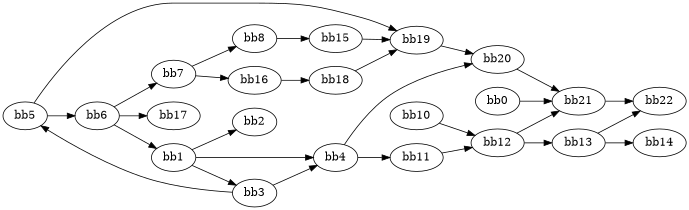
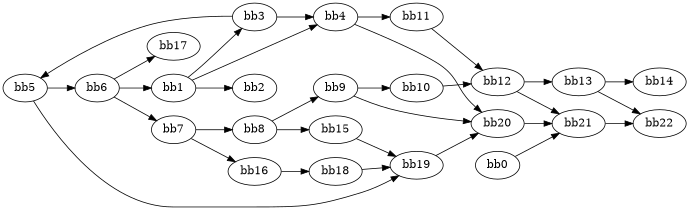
node "bb9": added
